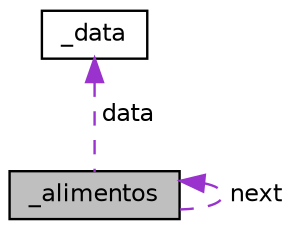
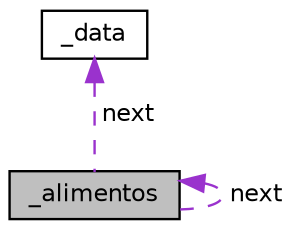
edge "_alimentos" -> "_data": label " data" -> " next"
